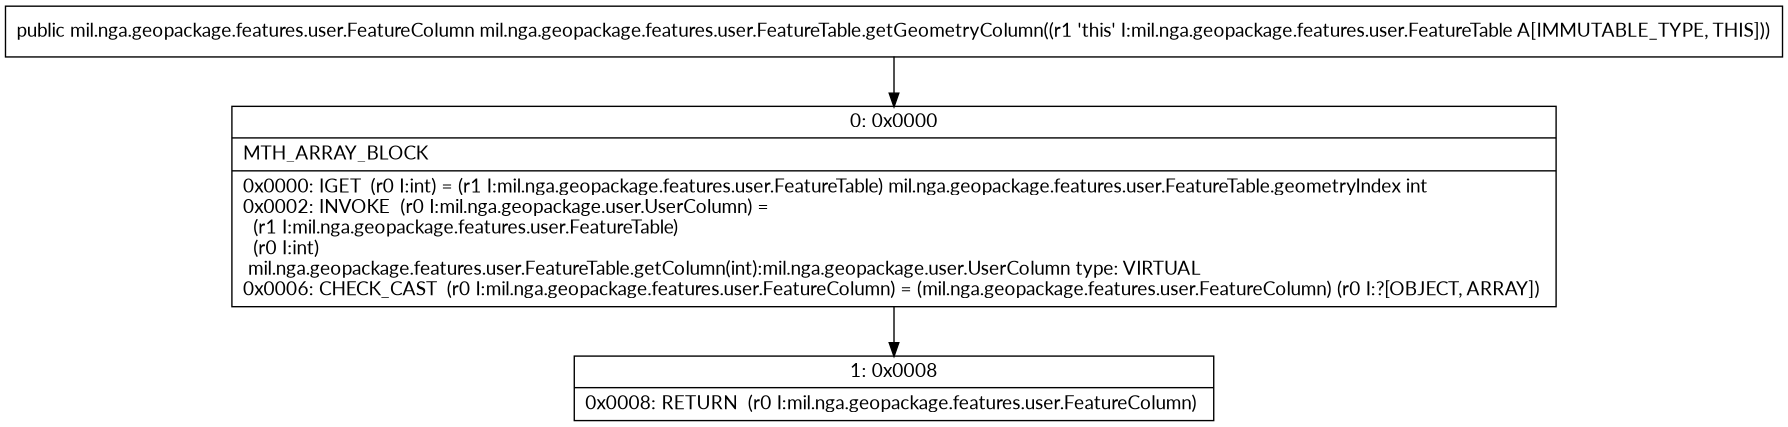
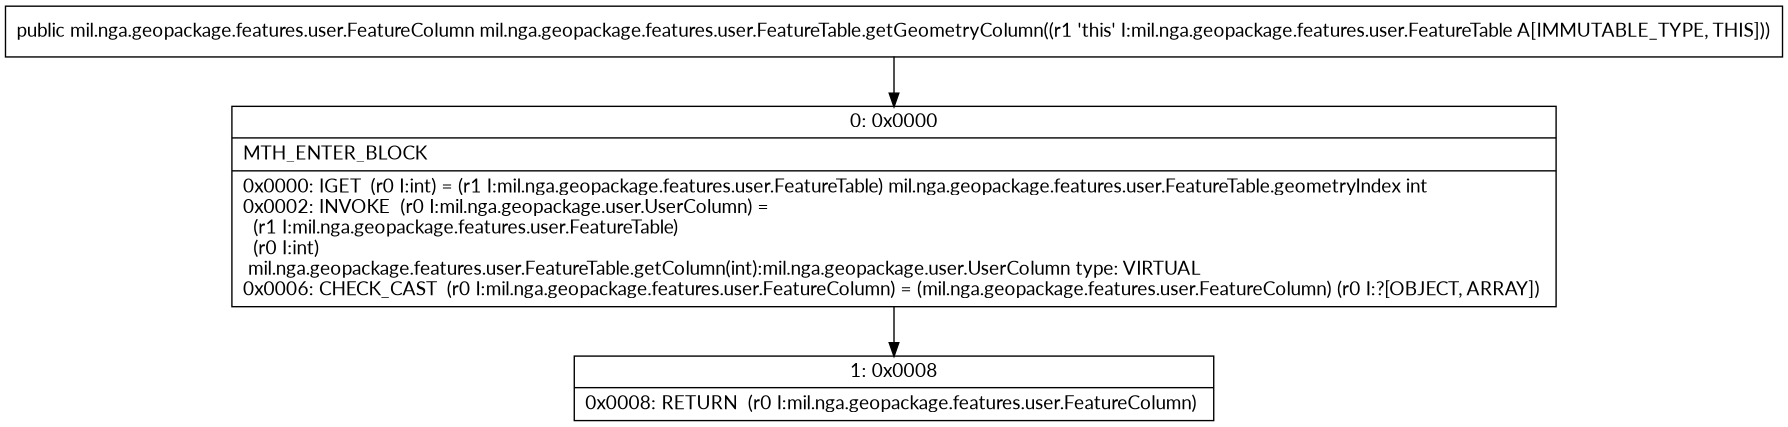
node "0: 0x0000": text "MTH_ARRAY_BLOCK" -> "MTH_ENTER_BLOCK"
